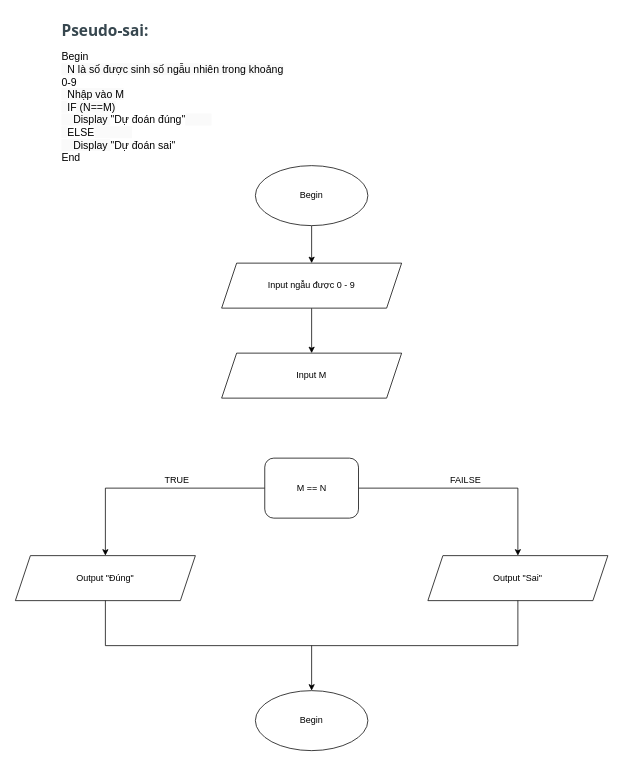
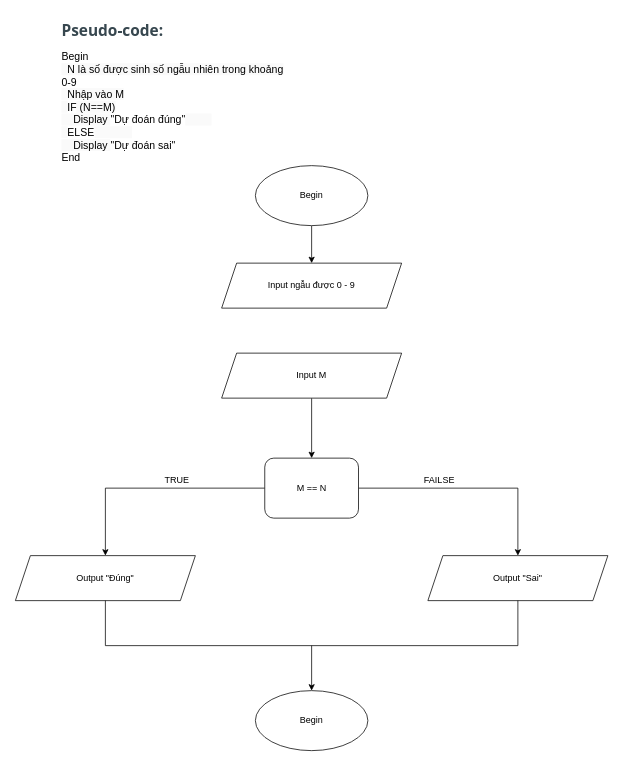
node "Pseudo-sai:": label "Pseudo-sai:" -> "Pseudo-code:"
edge "Input ngẫu được 0 - 9" -> "Input M": removed
edge "Input M" -> "M == N": added
node "FAILSE": moved (465, 480) -> (439, 480)
